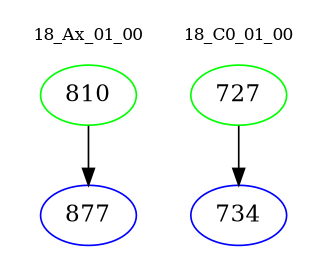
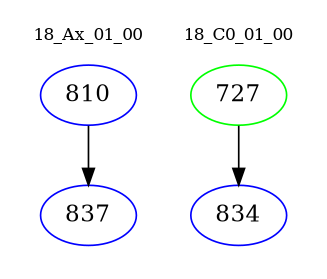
node "810": color green -> blue
node "877": label "877" -> "837"
node "734": label "734" -> "834"
